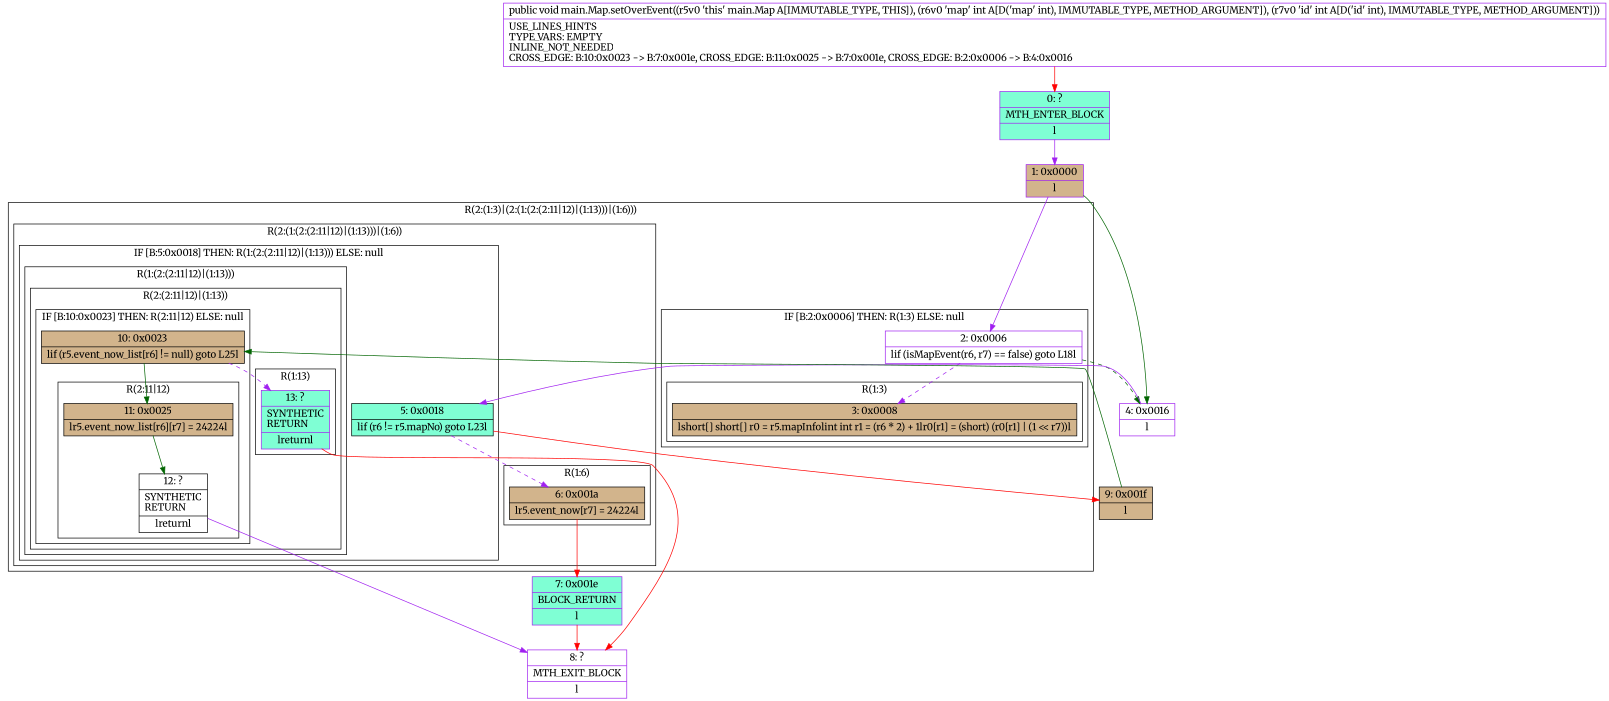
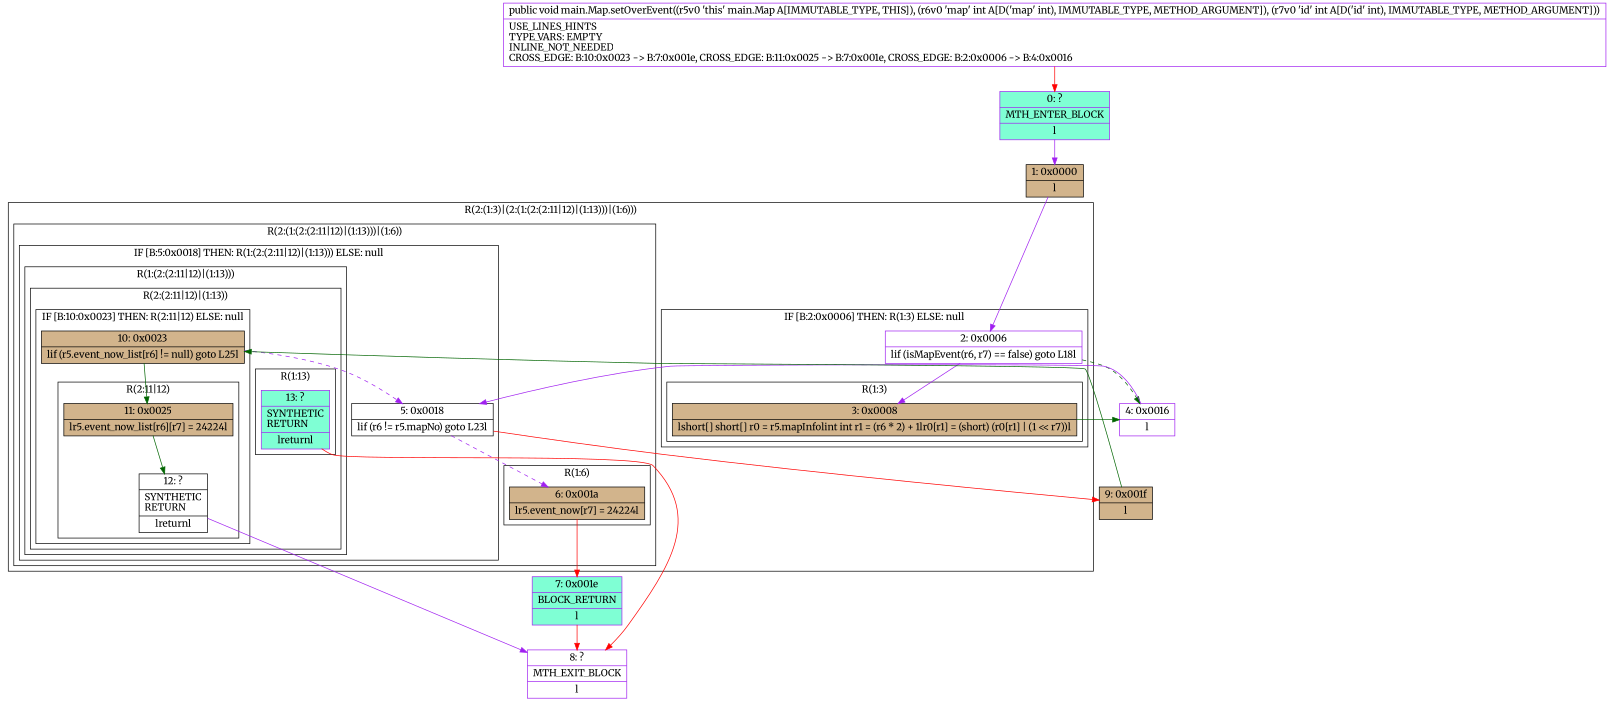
node "1: 0x0000": color purple -> black
edge "1: 0x0000" -> "4: 0x0016": now "3: 0x0008" -> "4: 0x0016"
edge "10: 0x0023" -> "13: ?": now "10: 0x0023" -> "5: 0x0018"
edge "2: 0x0006" -> "3: 0x0008": style dashed -> solid
node "5: 0x0018": fillcolor aquamarine -> white
